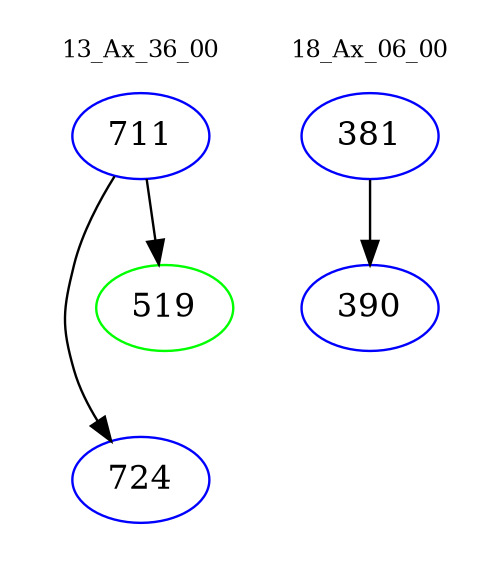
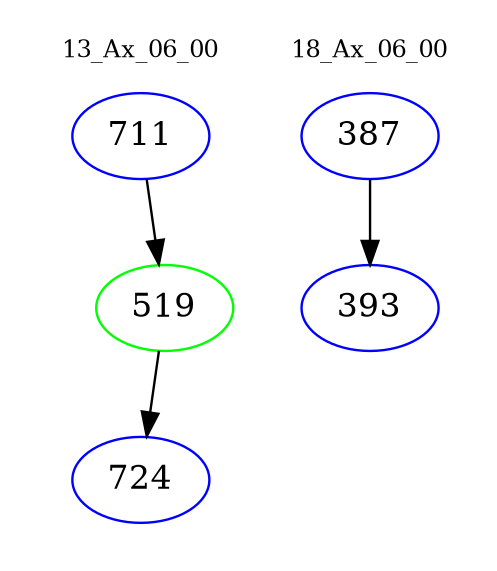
cluster "13_Ax_36_00": label "13_Ax_36_00" -> "13_Ax_06_00"
node "381": label "381" -> "387"
edge "711" -> "724": now "519" -> "724"
node "390": label "390" -> "393"
